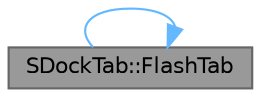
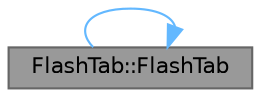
node "SDockTab::FlashTab": label "SDockTab::FlashTab" -> "FlashTab::FlashTab"
